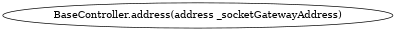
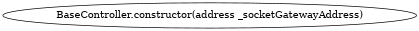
node "BaseController.address(address _socketGatewayAddress)": label "BaseController.address(address _socketGatewayAddress)" -> "BaseController.constructor(address _socketGatewayAddress)"
